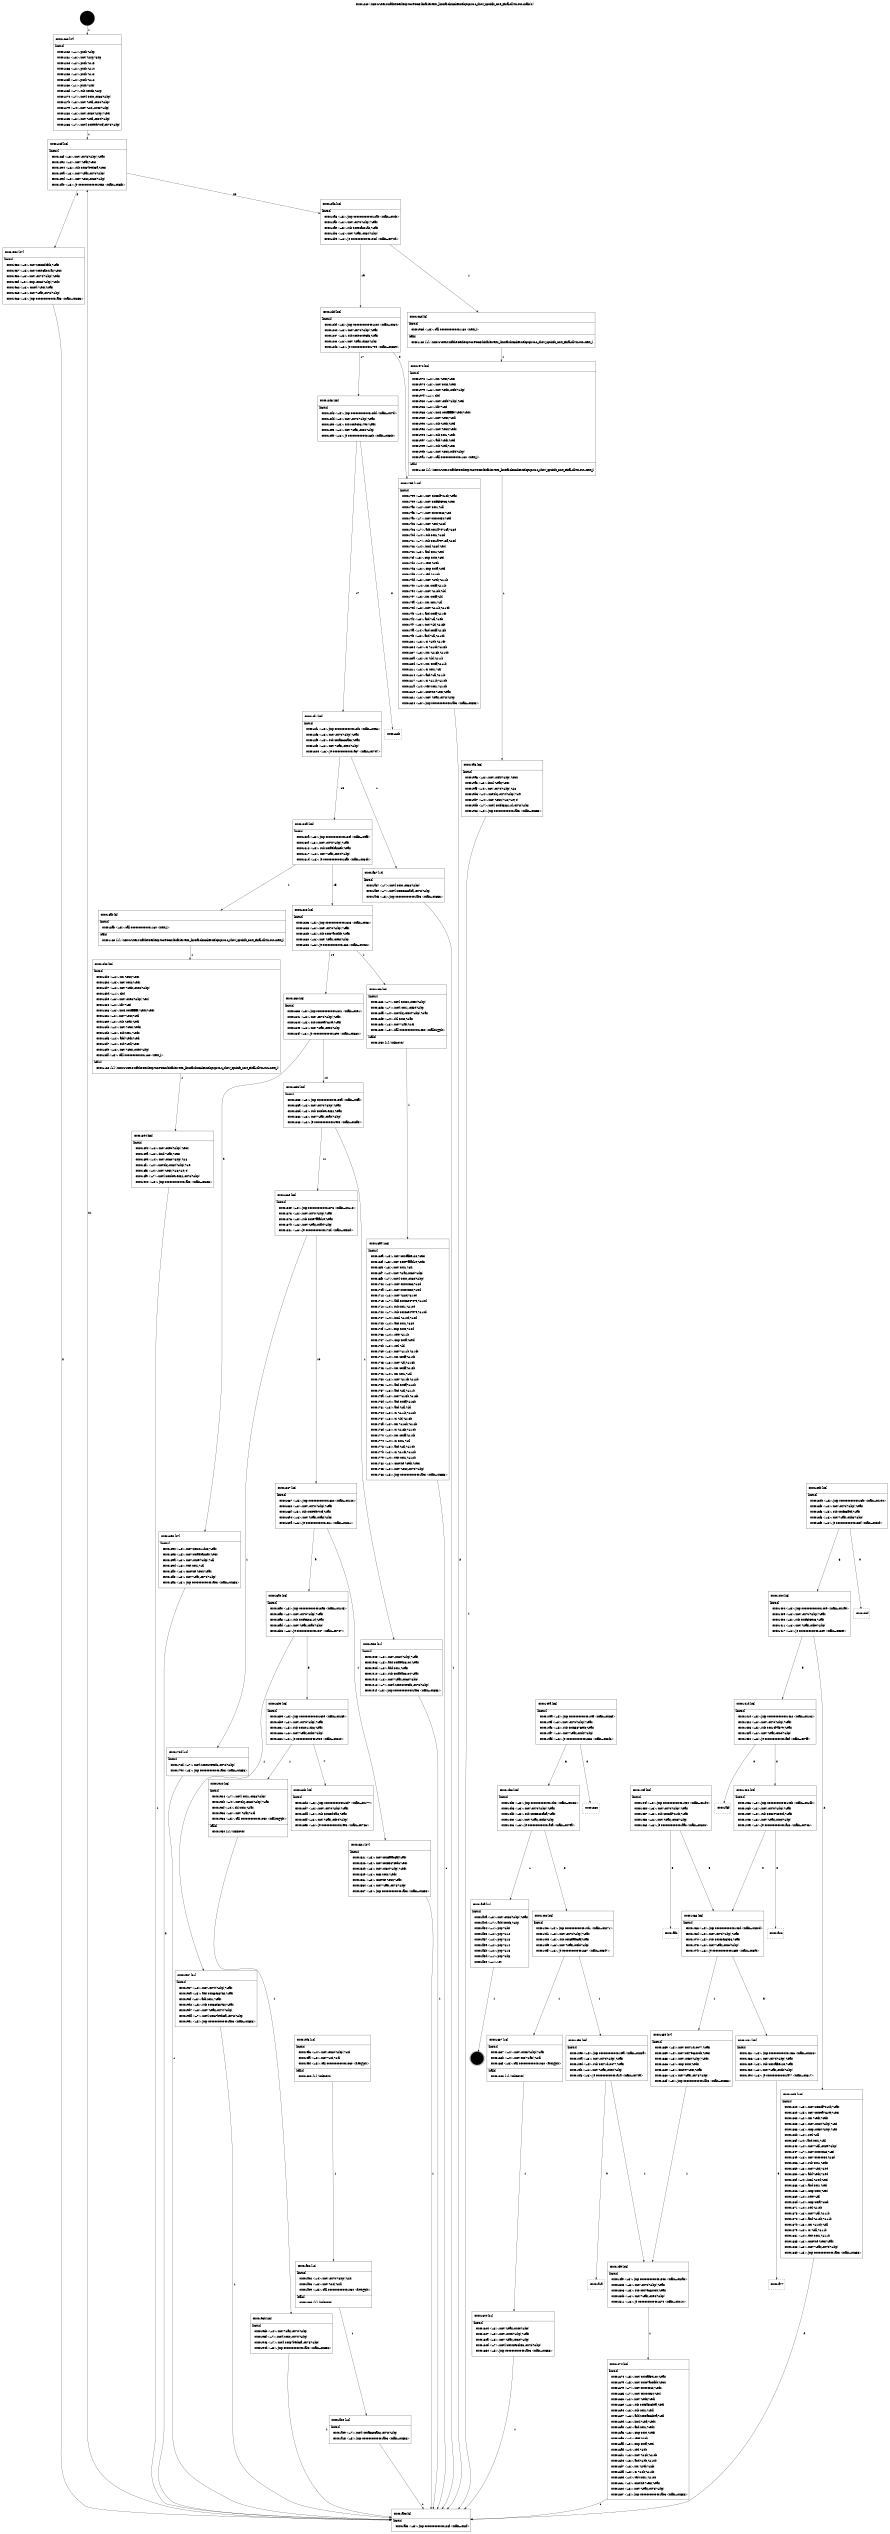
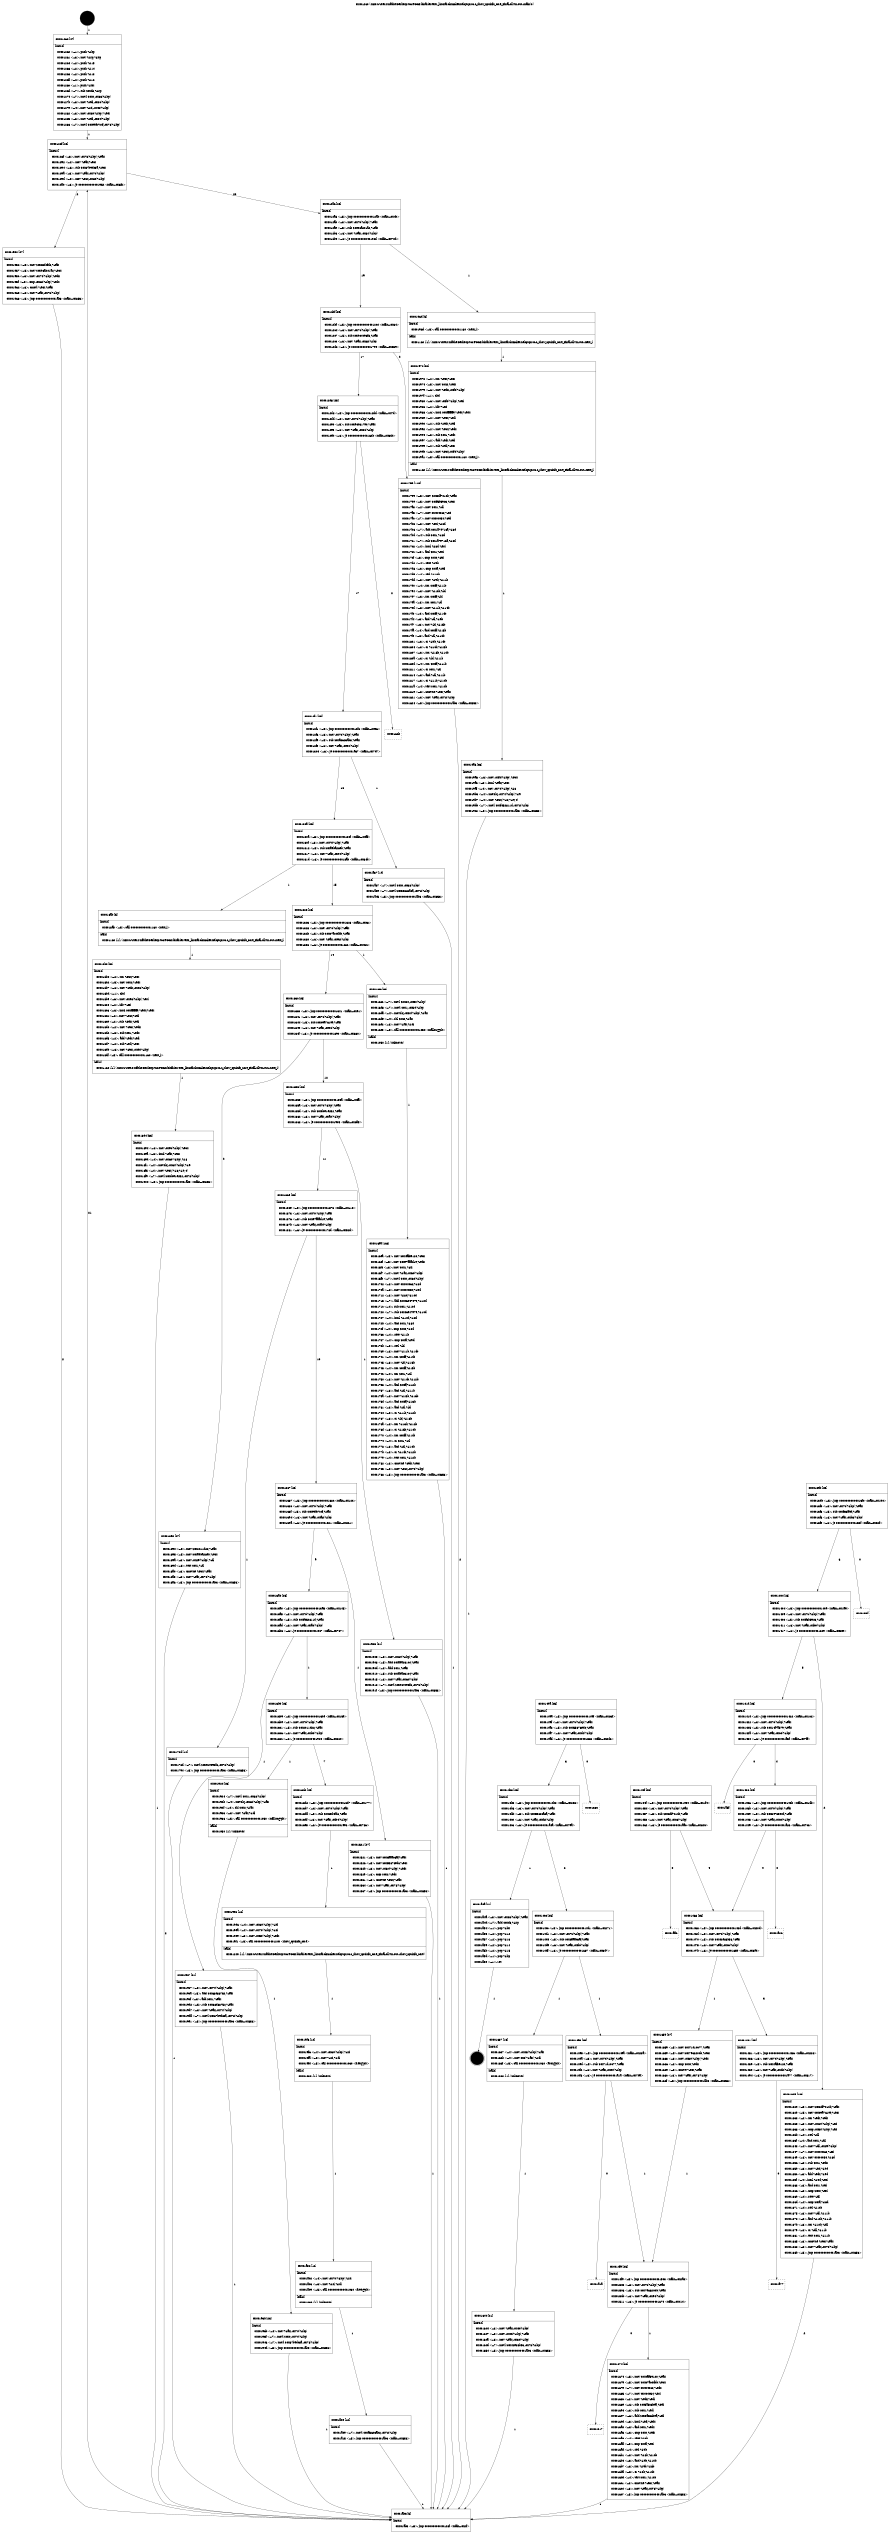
edge "0x4013a0 [25]" -> "0x4013b9 [25]": label " 8" -> " 1"
node "0x4019e6 [16]": added
node "0x401517": added
